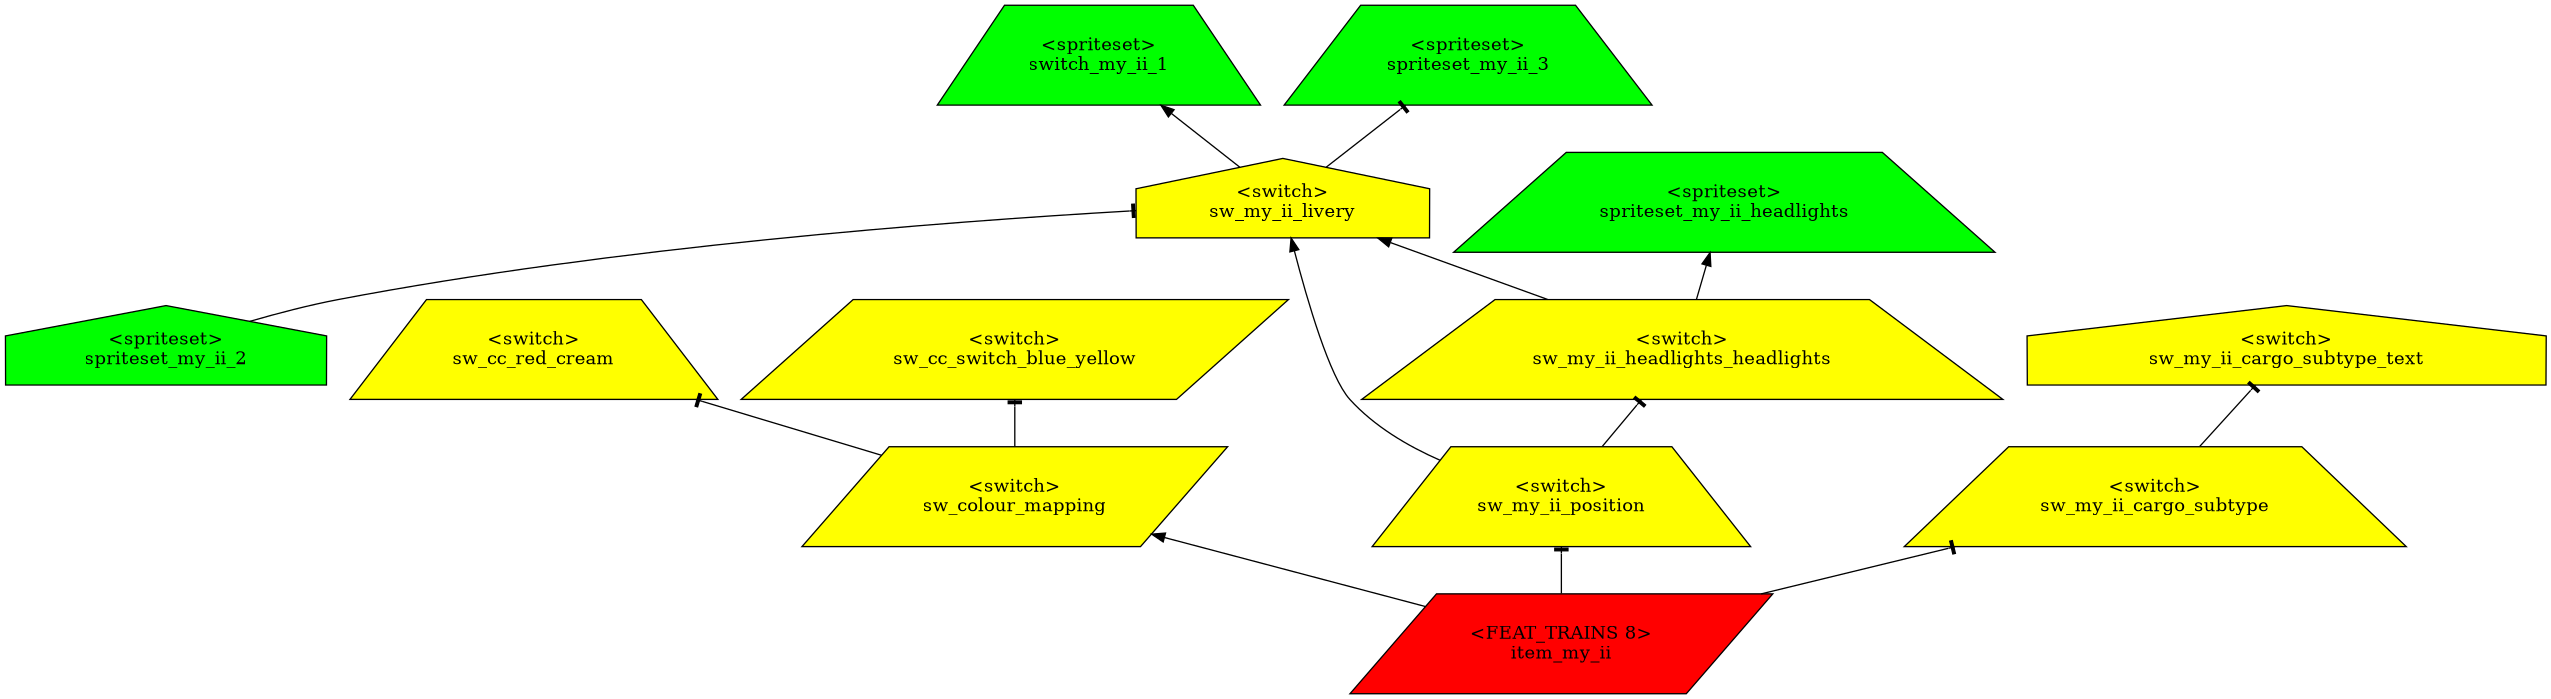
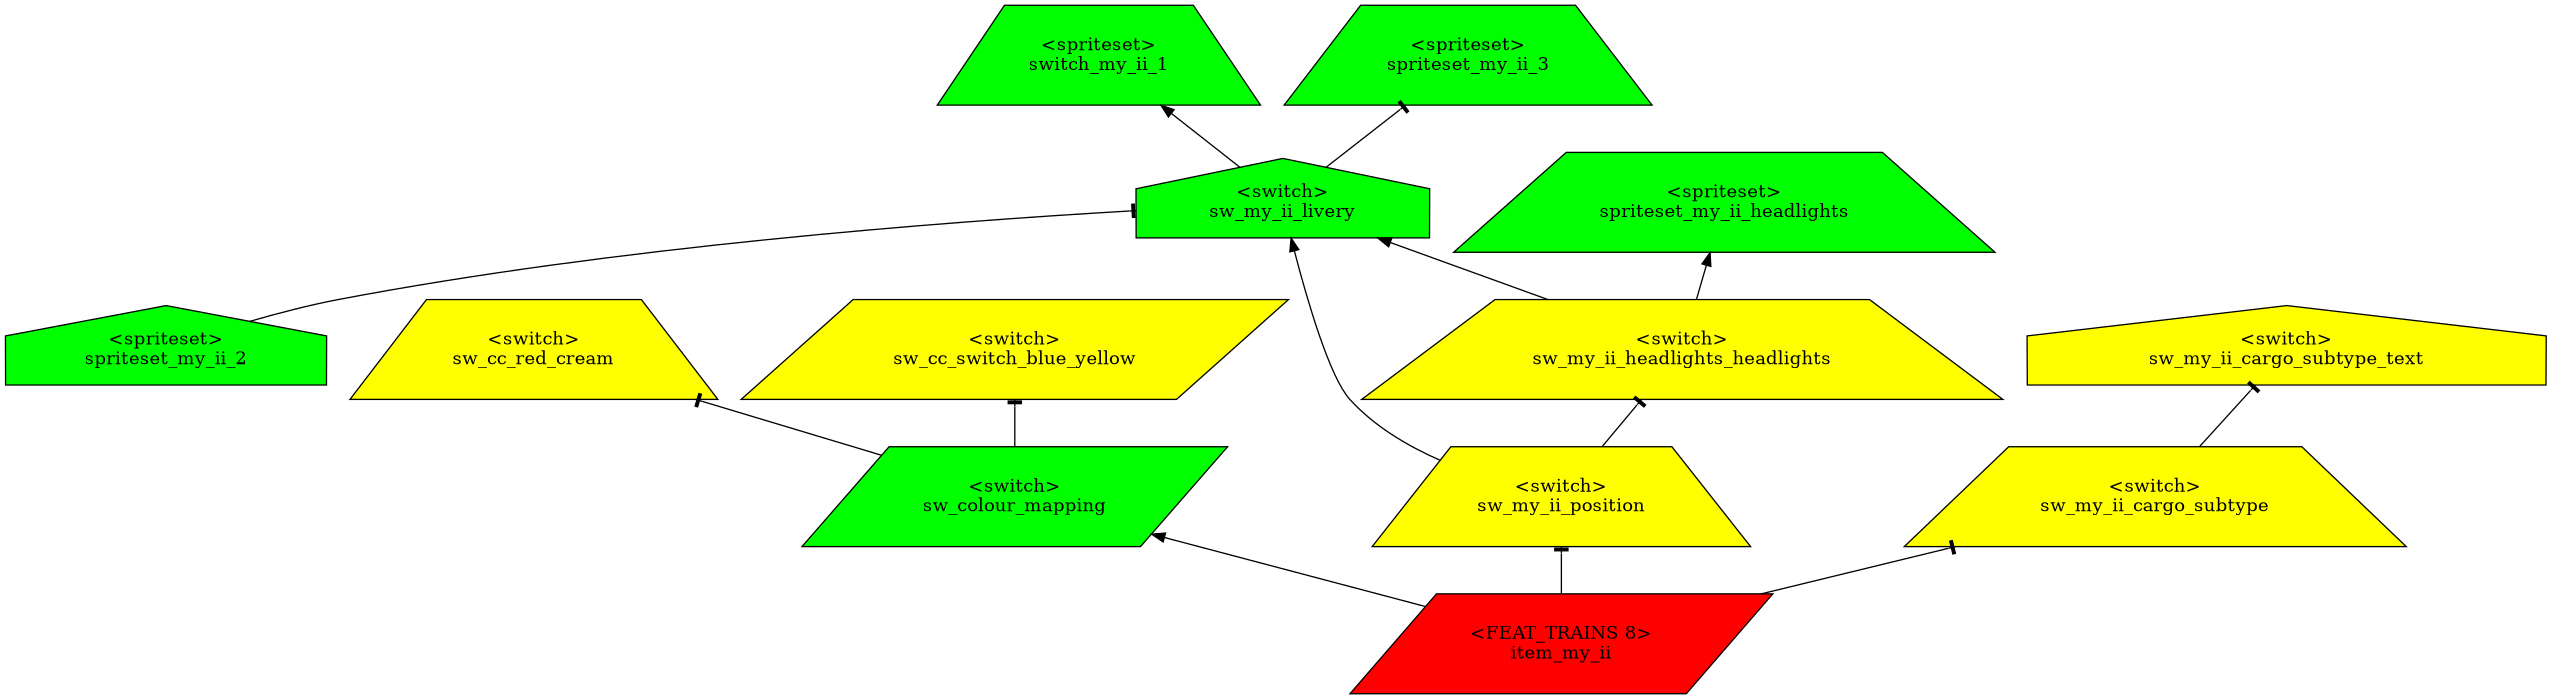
node "<switch> sw_my_ii_livery": fillcolor yellow -> green
node "<switch> sw_colour_mapping": fillcolor yellow -> green
